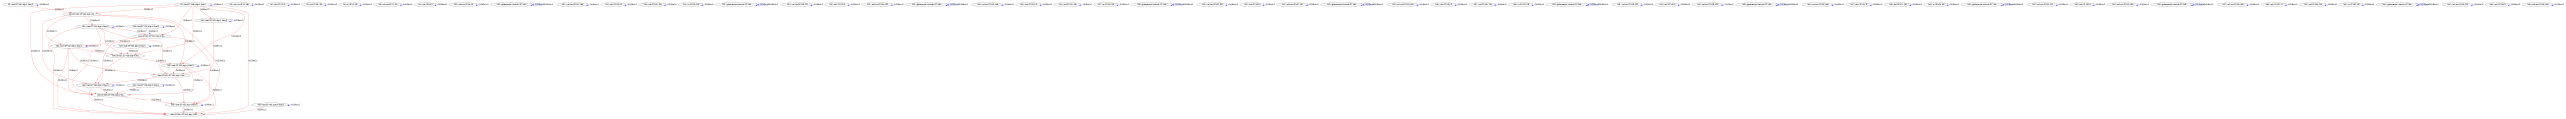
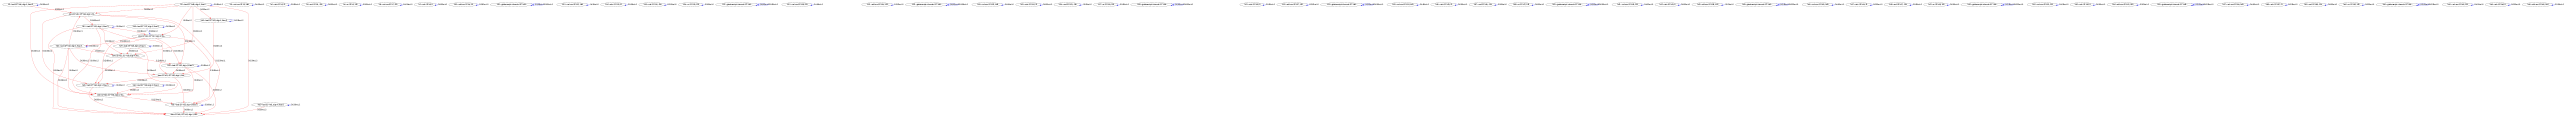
node "%20 = ashr i32 %19, 8": removed
node "%30 = mul nsw i32 %29, 255": removed
edge "store i32 %10, i32* %bli, align 4, !tb..." -> "%23 = load i32* %22, align 4, !tbaa !1": reversed
edge "%2 = load i32* %dlti, align 4, !tbaa !..." -> "%34 = load i32* %33, align 4, !tbaa !1": now "store i32 %21, i32* %17, align 4, !tba..." -> "%34 = load i32* %33, align 4, !tbaa !1"
edge "%45 = load i32* %44, align 4, !tbaa !1" -> "store i32 %54, i32* %50, align 4, !tba...": now "%29 = load i32* %28, align 4, !tbaa !1" -> "store i32 %54, i32* %50, align 4, !tba..."
